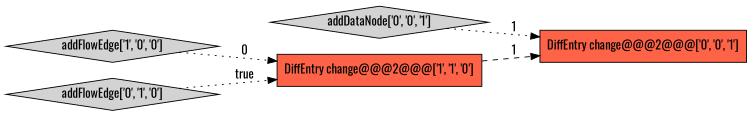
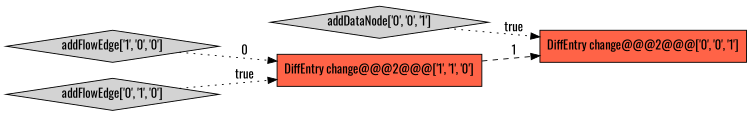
edge "addDataNode['0', '0', '1']" -> "DiffEntry change@@@2@@@['0', '0', '1']": label "1" -> "true"
